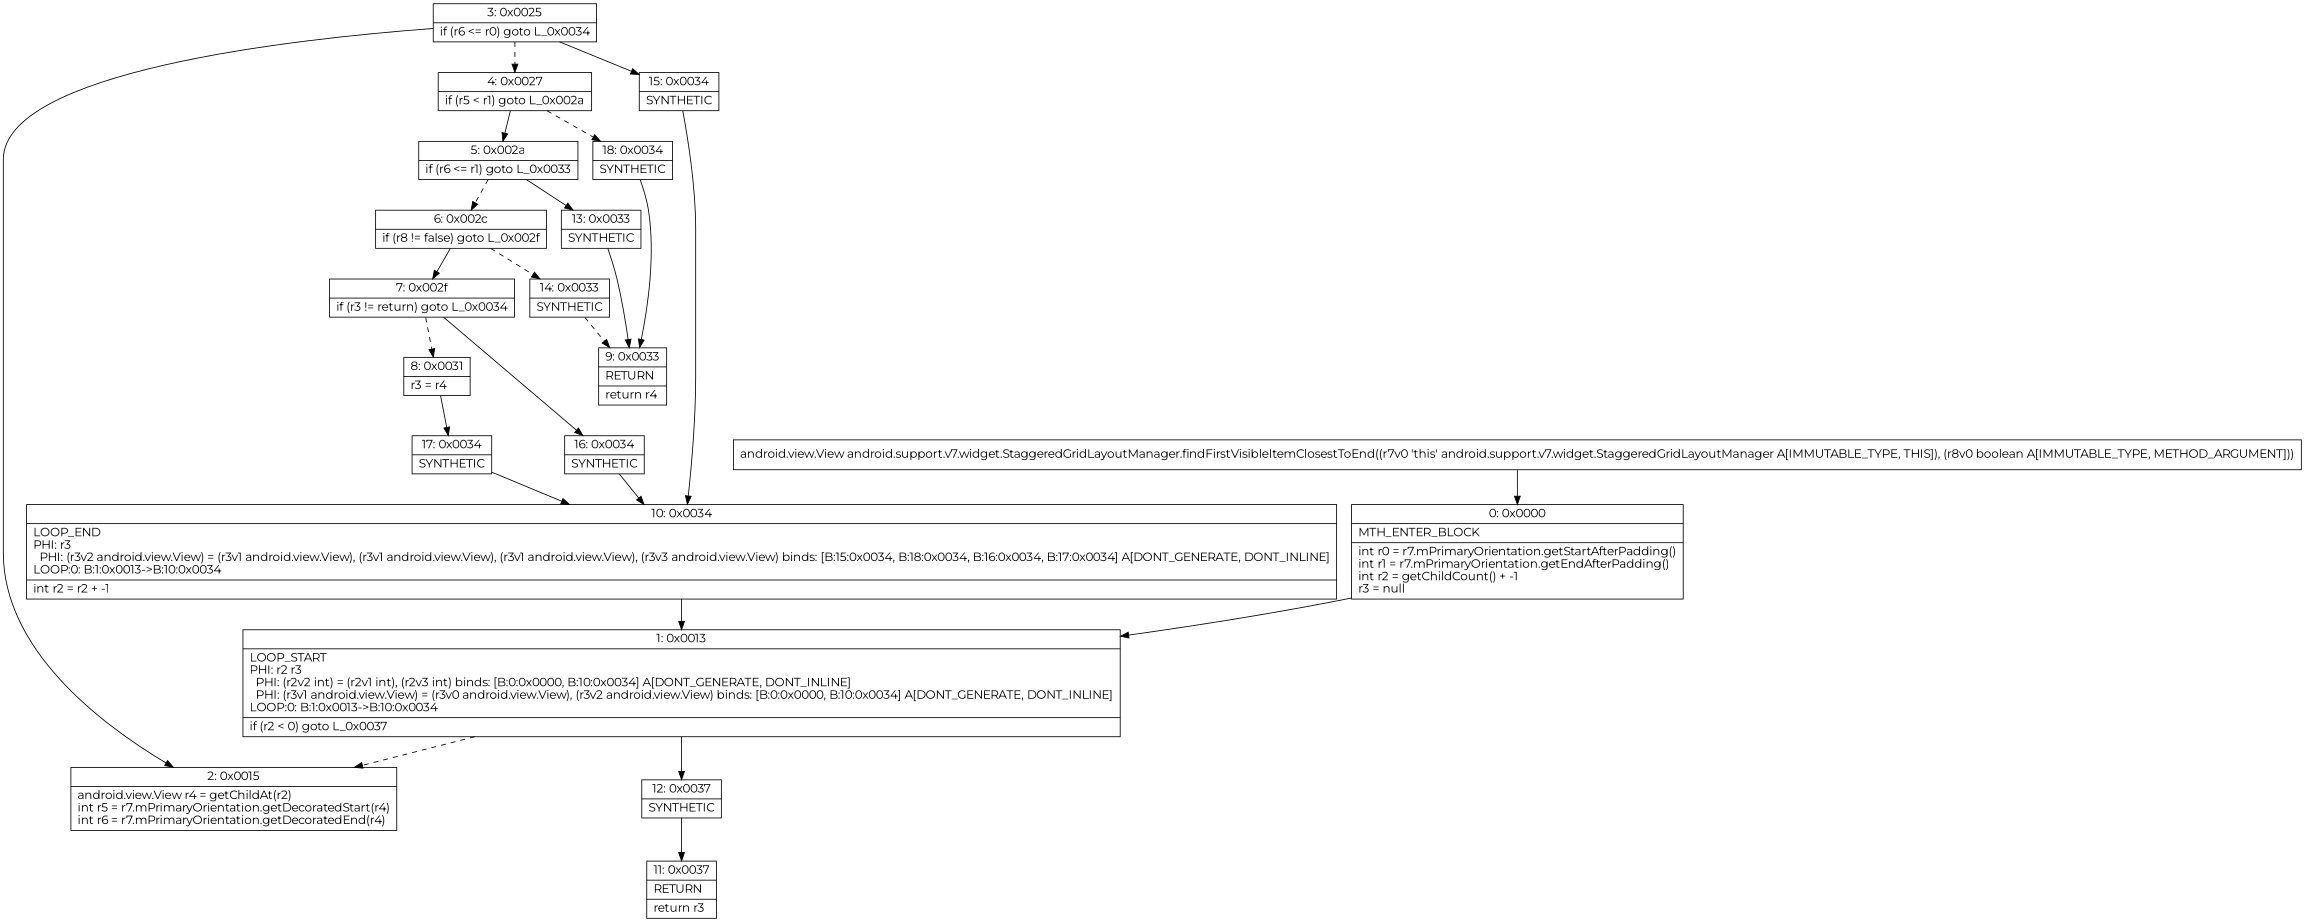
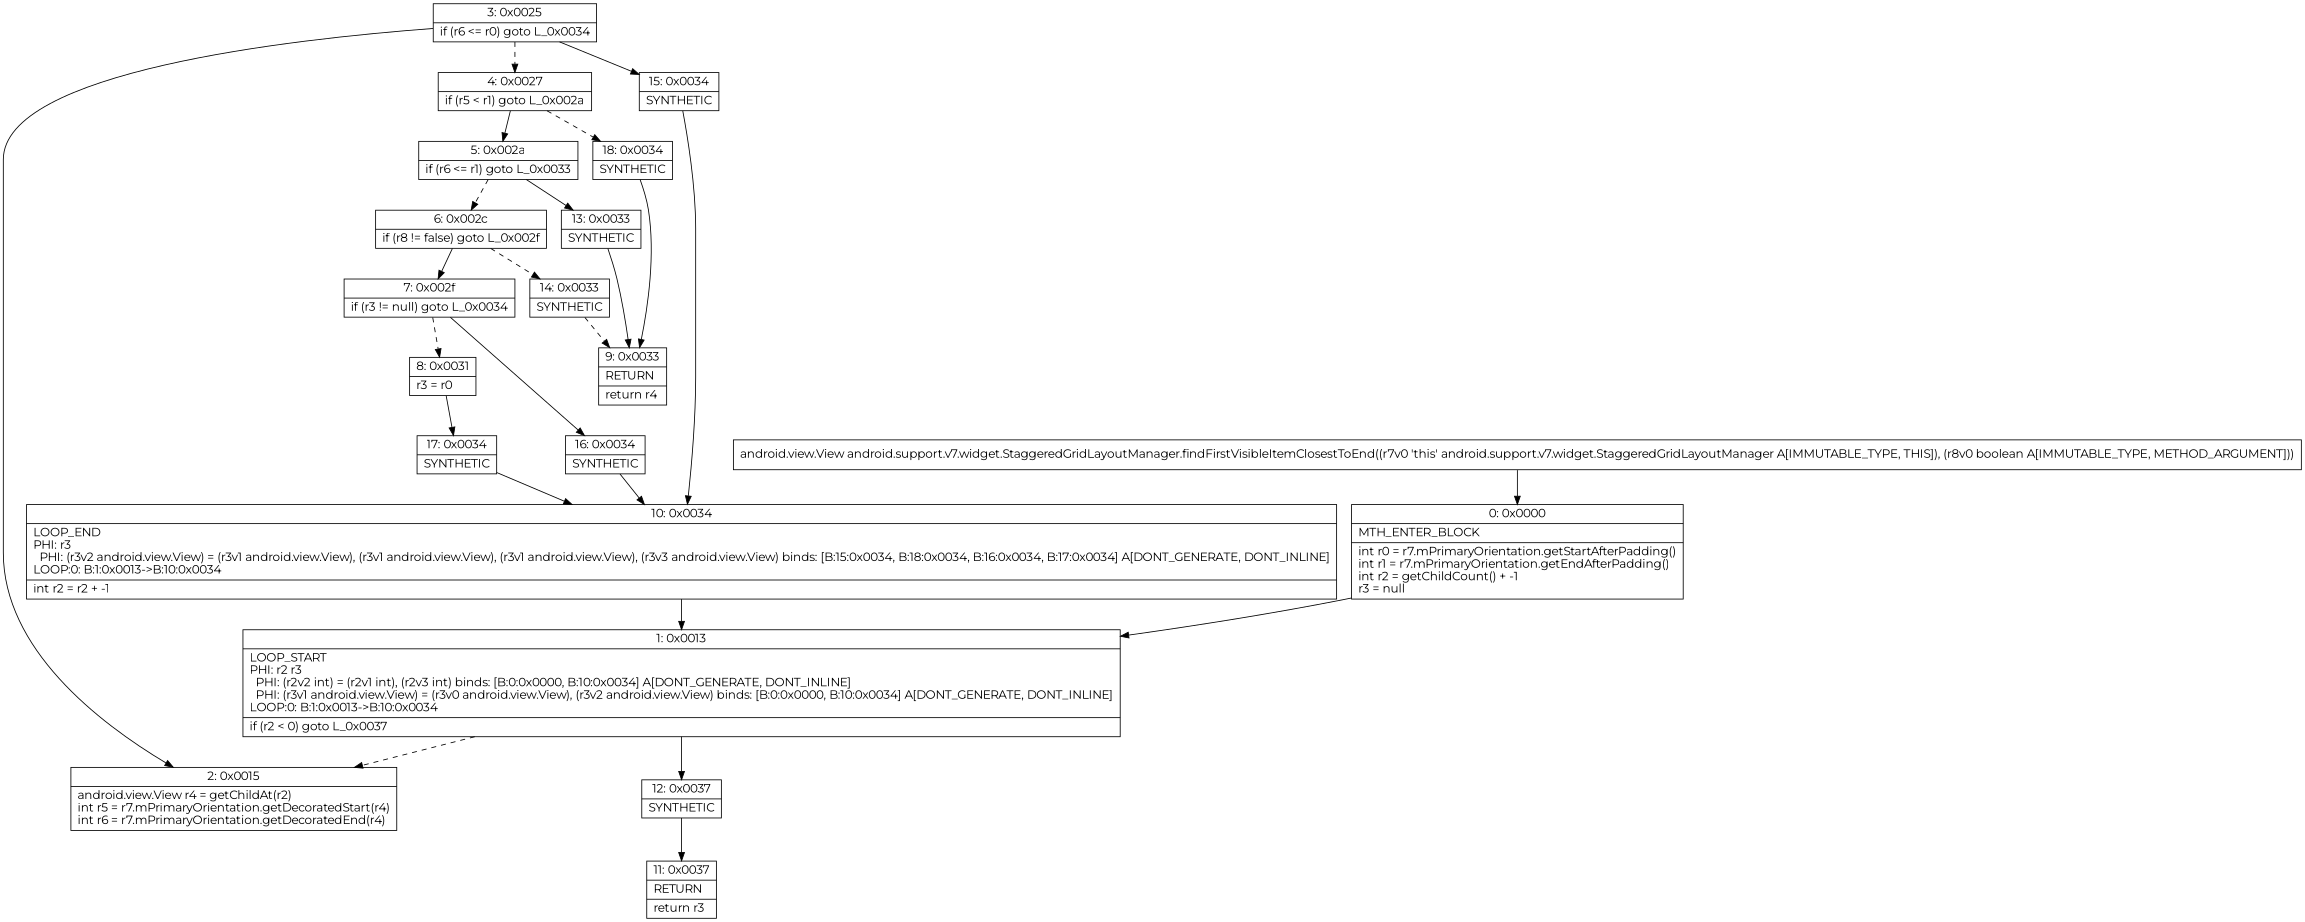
node "7: 0x002f": text "if (r3 != return) goto L_0x0034" -> "if (r3 != null) goto L_0x0034"
node "8: 0x0031": text "r3 = r4" -> "r3 = r0"
